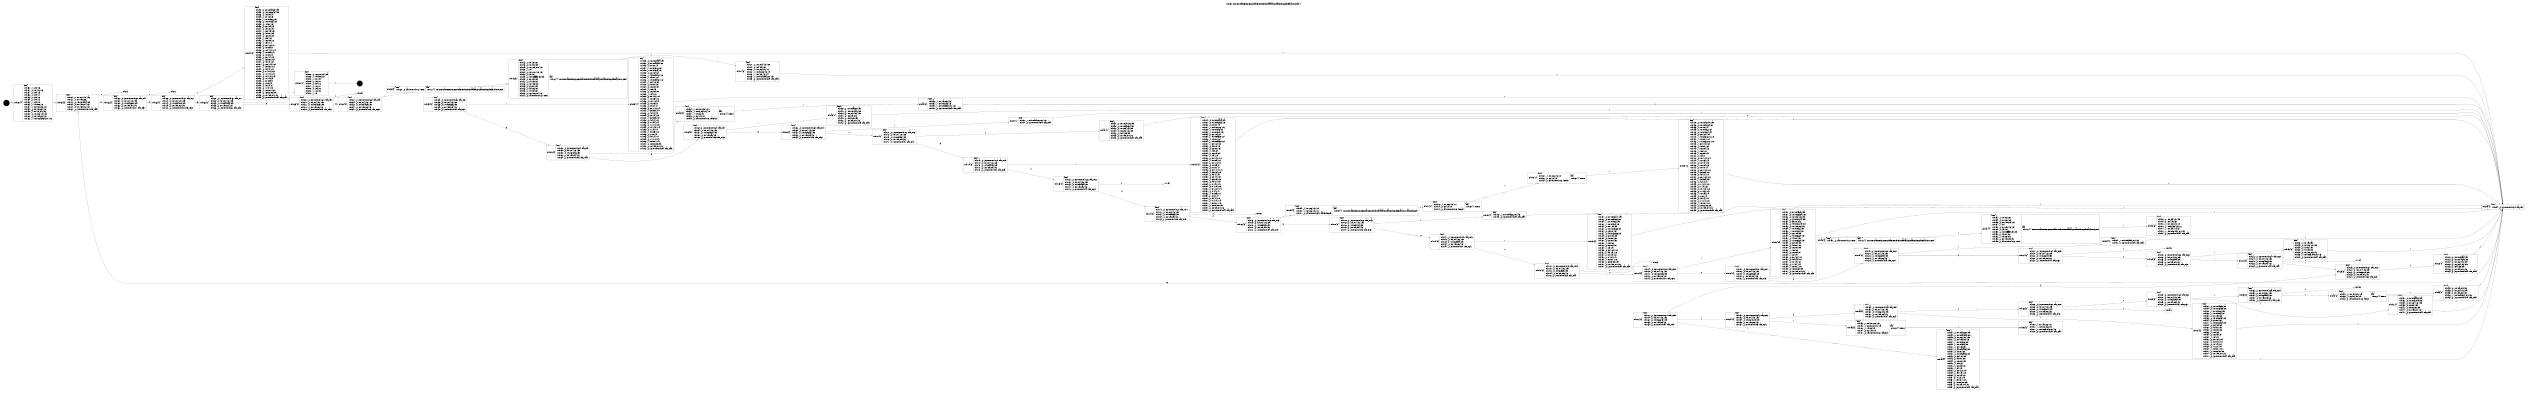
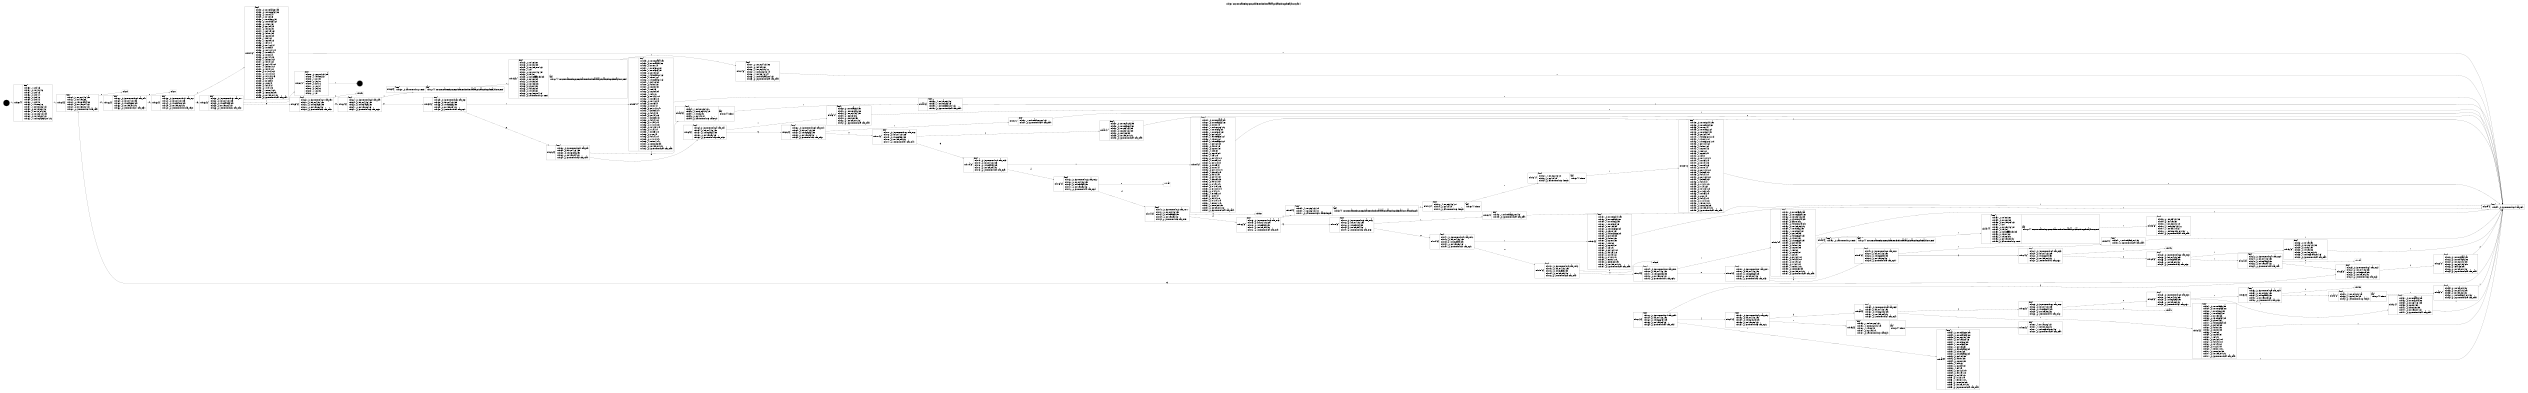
edge "0x401684 [25]" -> "0x40169d [25]": added, label "21"
